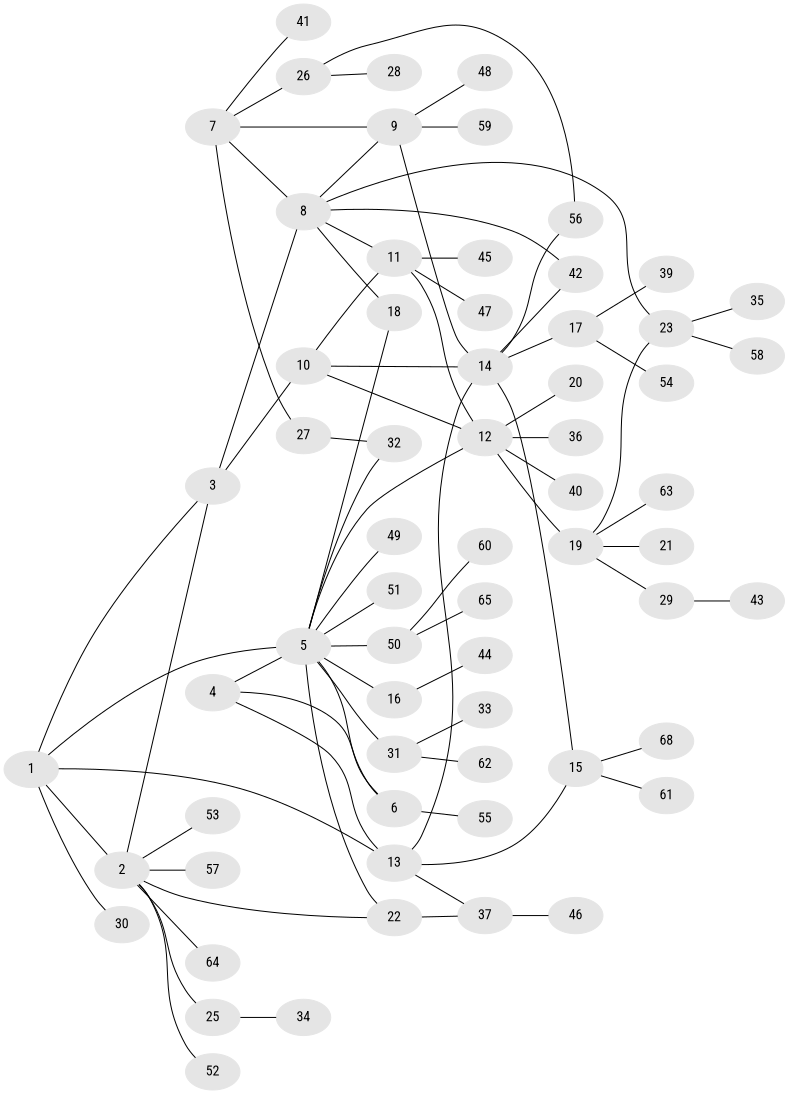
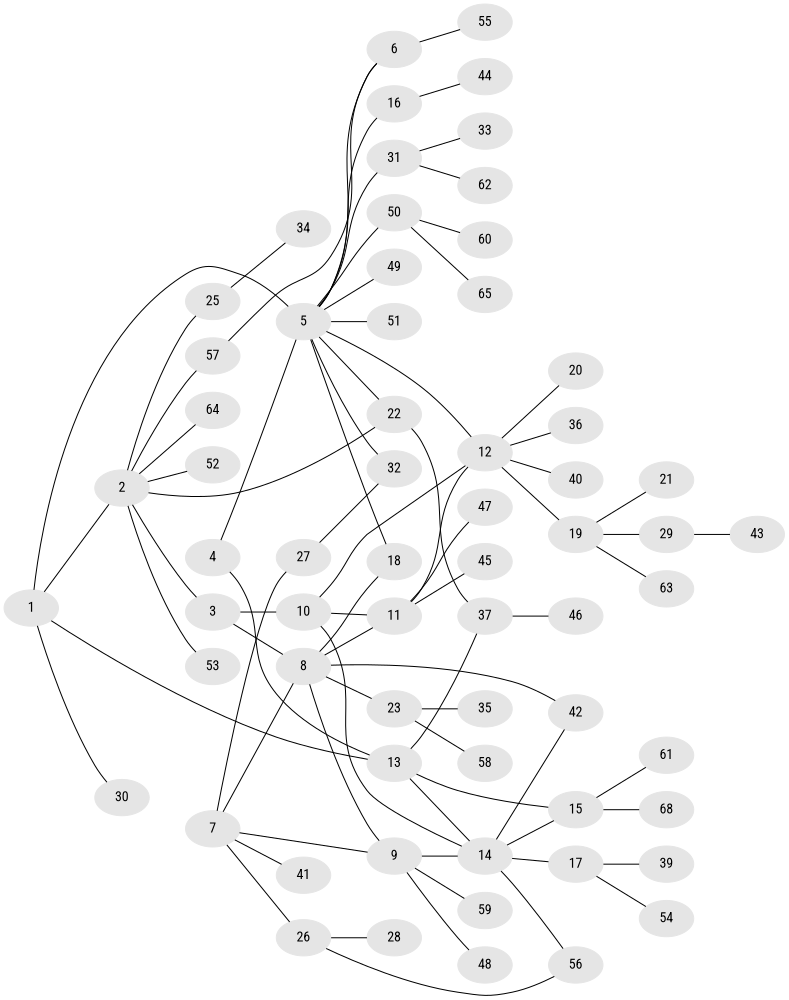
edge "23" -- "19": removed
edge "3" -- "1": removed
edge "4" -- "6": now "57" -- "6"
